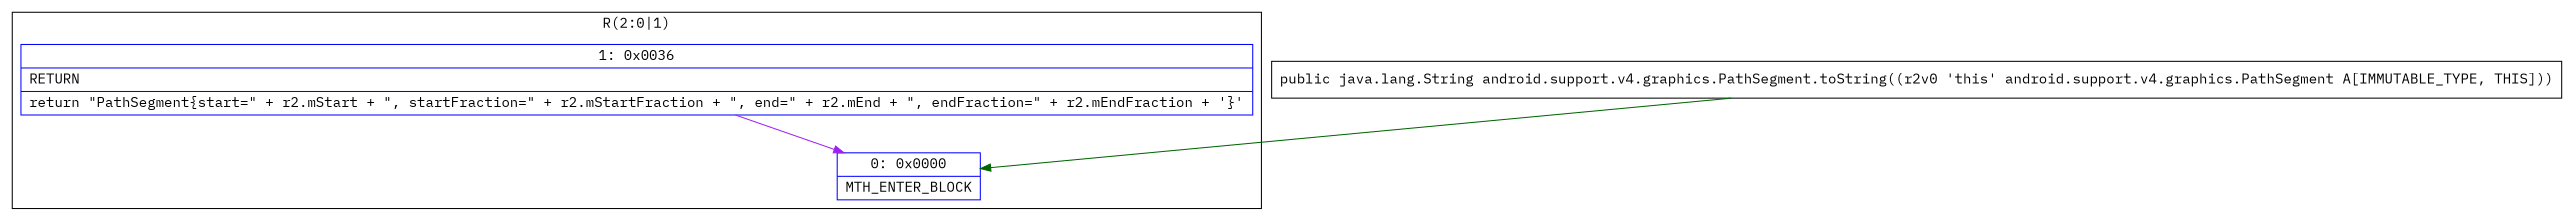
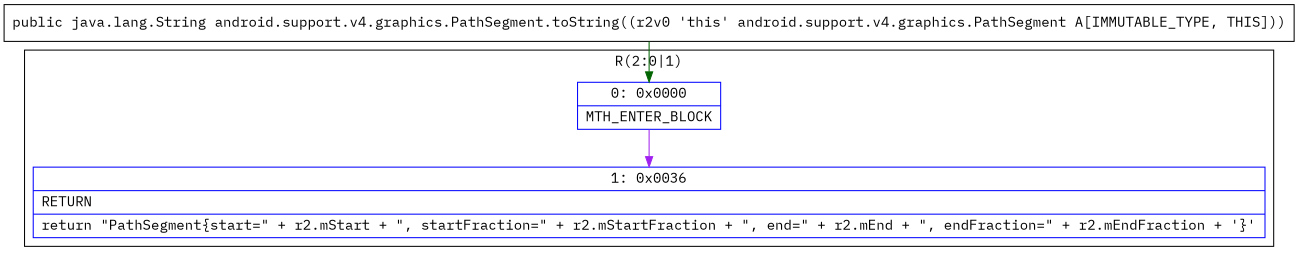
edge "1: 0x0036" -> "0: 0x0000": reversed
